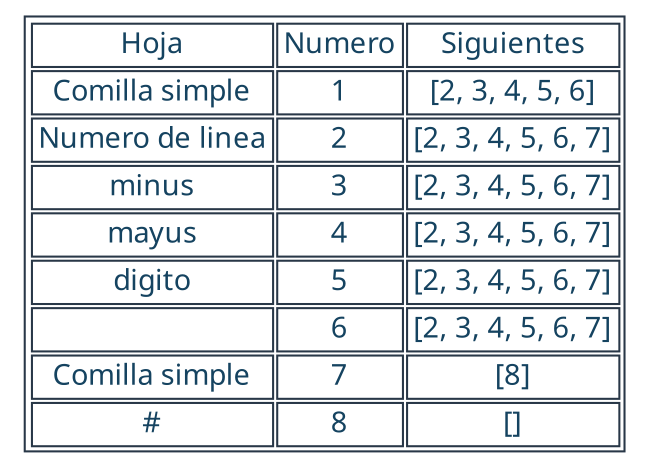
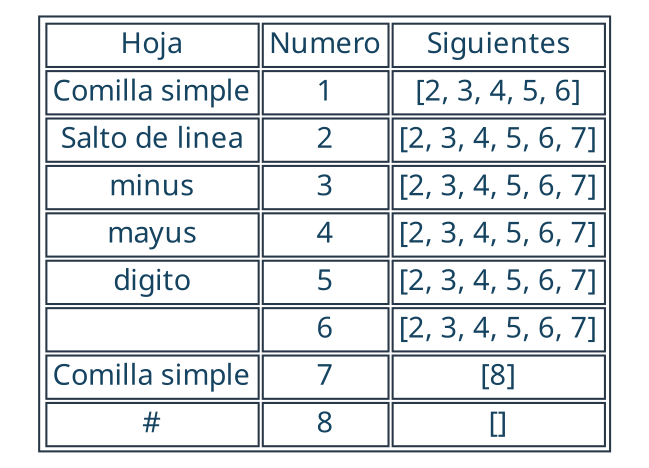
node "Hoja": text "Numero de linea" -> "Salto de linea"
